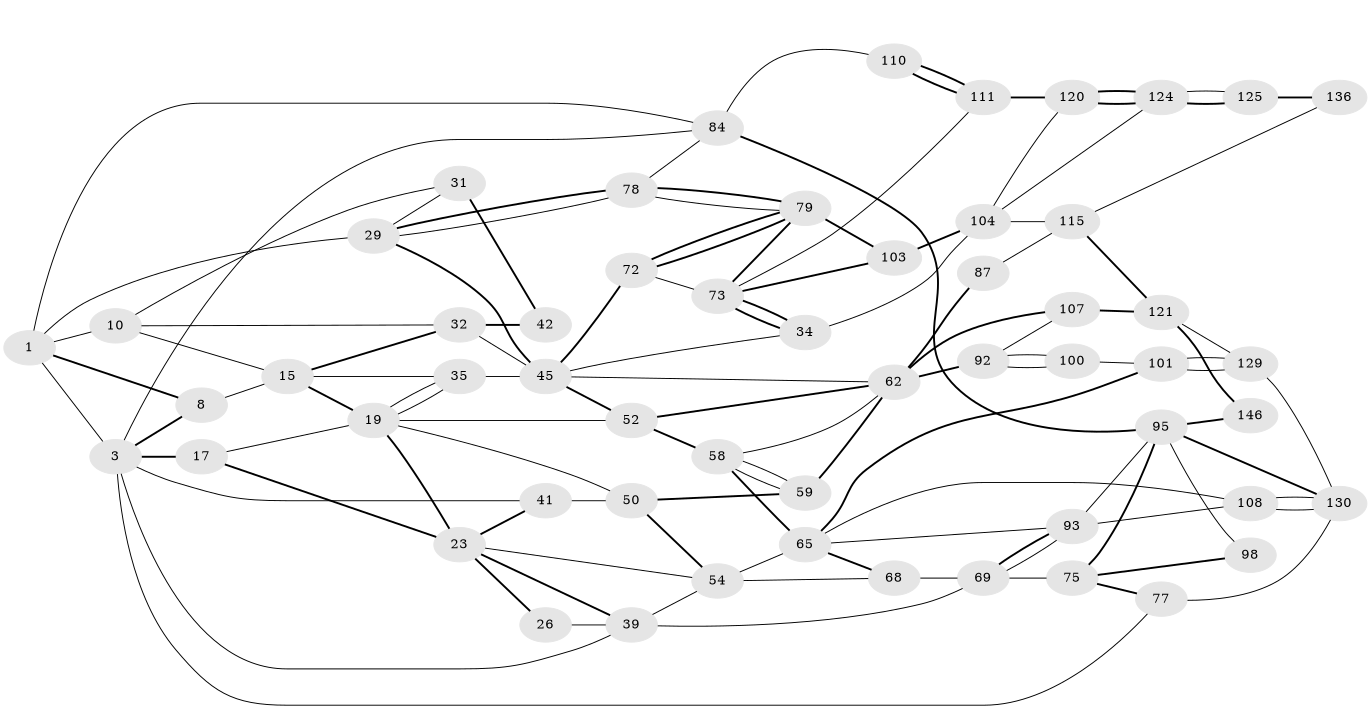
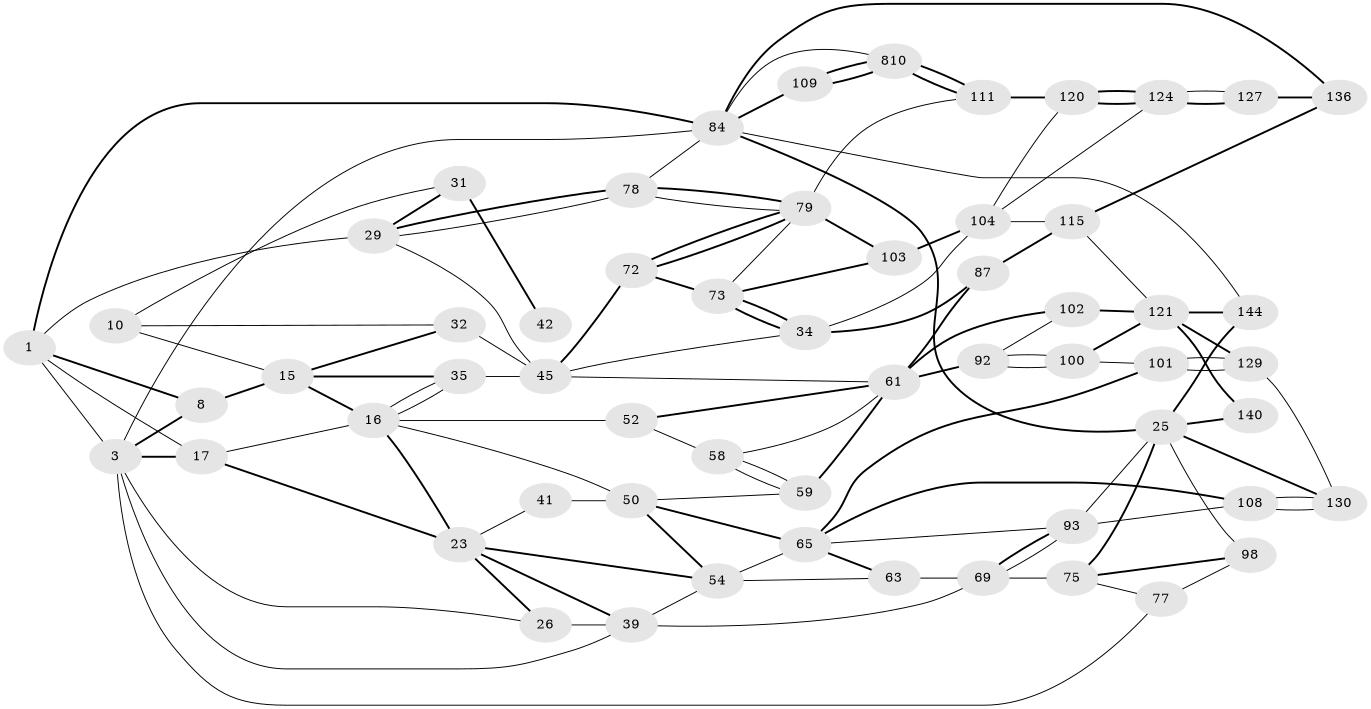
edge "136" -- "84": added
node "110": label "110" -> "810"
node "109": added
node "125": label "125" -> "127"
edge "84" -- "1": style solid -> bold
edge "136" -- "115": style solid -> bold
edge "31" -- "29": style solid -> bold
edge "111" -- "73": now "111" -- "79"
edge "115" -- "87": style solid -> bold
edge "79" -- "73": style bold -> solid
edge "115" -- "121": style bold -> solid
edge "72" -- "73": style solid -> bold
edge "29" -- "45": style bold -> solid
node "107": label "107" -> "102"
node "144": added
edge "87" -- "34": added
edge "32" -- "42": removed
edge "10" -- "1": now "17" -- "1"
edge "121" -- "100": added
edge "121" -- "129": style solid -> bold
edge "15" -- "35": style solid -> bold
node "62": label "62" -> "61"
edge "15" -- "8": style solid -> bold
edge "45" -- "52": removed
node "146": label "146" -> "140"
node "19": label "19" -> "16"
node "95": label "95" -> "25"
edge "52" -- "58": style bold -> solid
edge "108" -- "65": style solid -> bold
edge "59" -- "50": style bold -> solid
edge "3" -- "41": now "3" -- "26"
edge "58" -- "65": now "50" -- "65"
edge "41" -- "23": style bold -> solid
edge "23" -- "54": style solid -> bold
node "68": label "68" -> "63"
edge "130" -- "77": now "98" -- "77"
edge "75" -- "77": style bold -> solid
